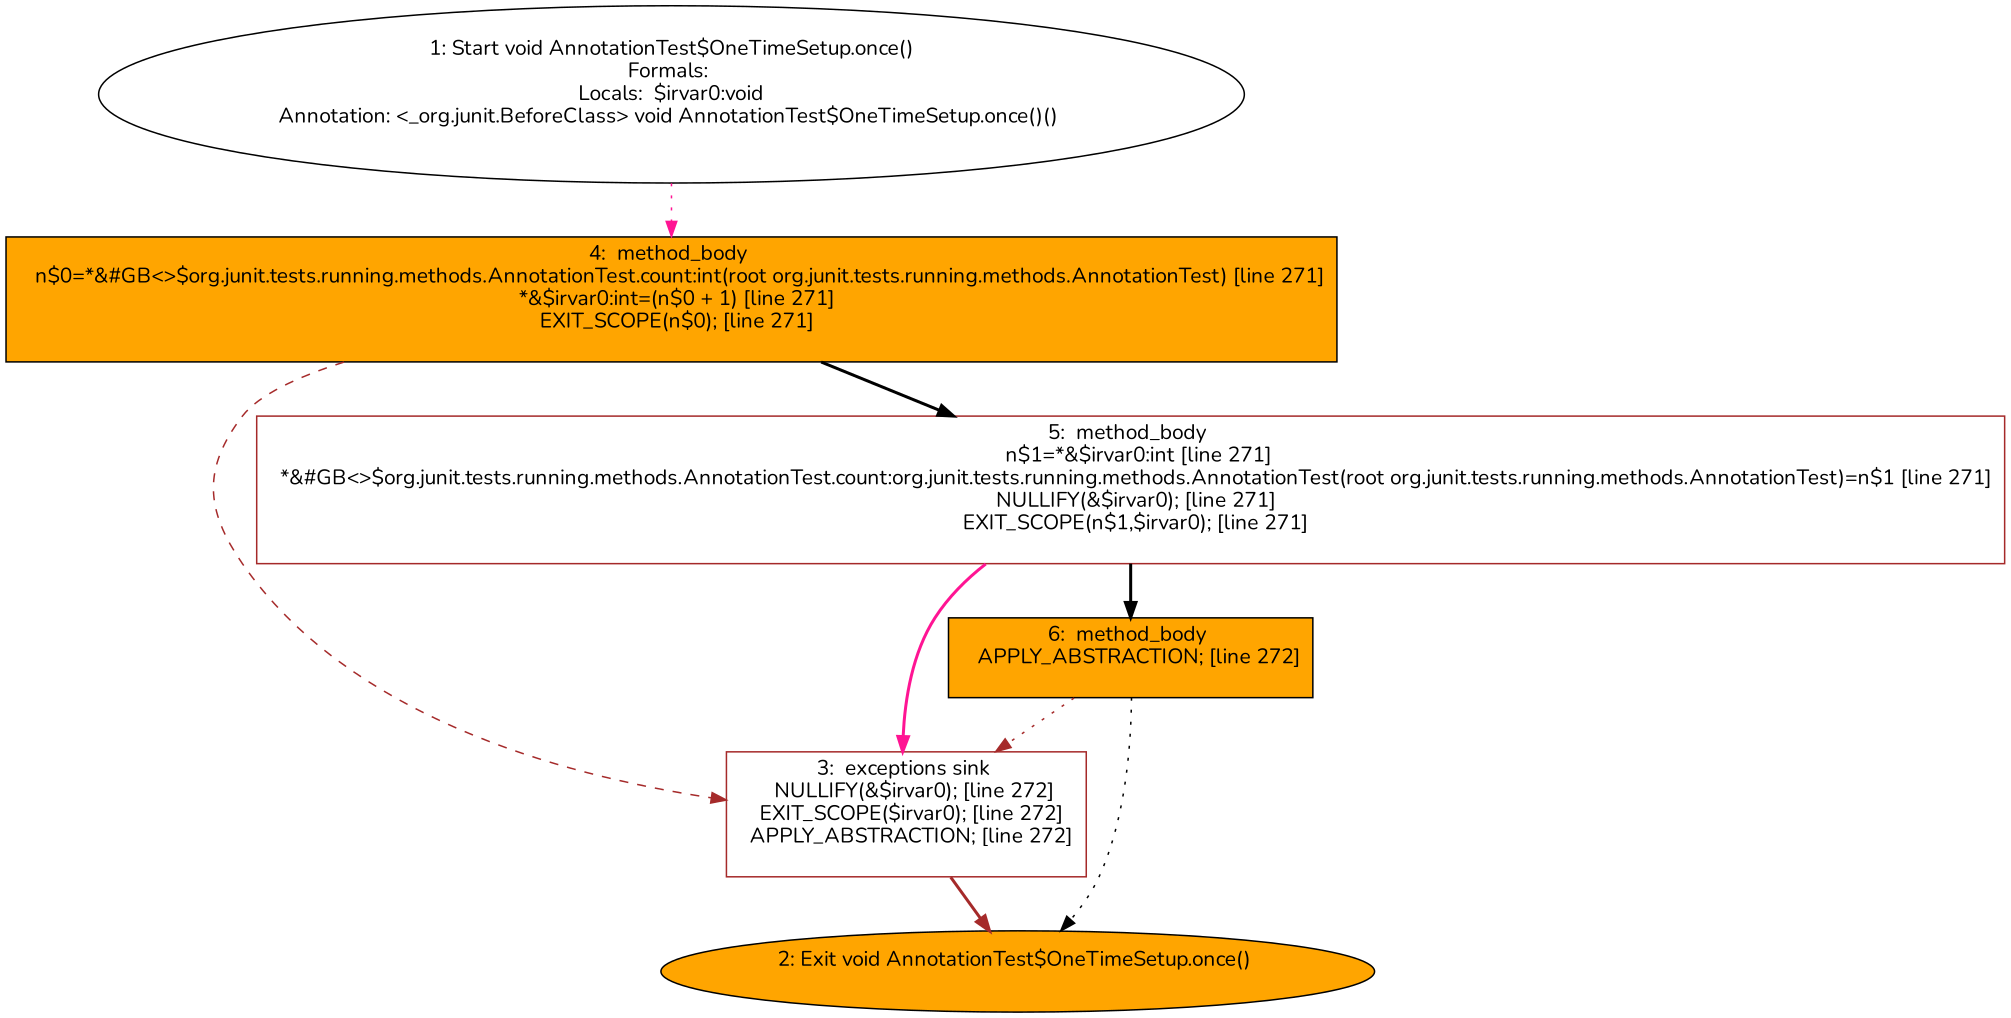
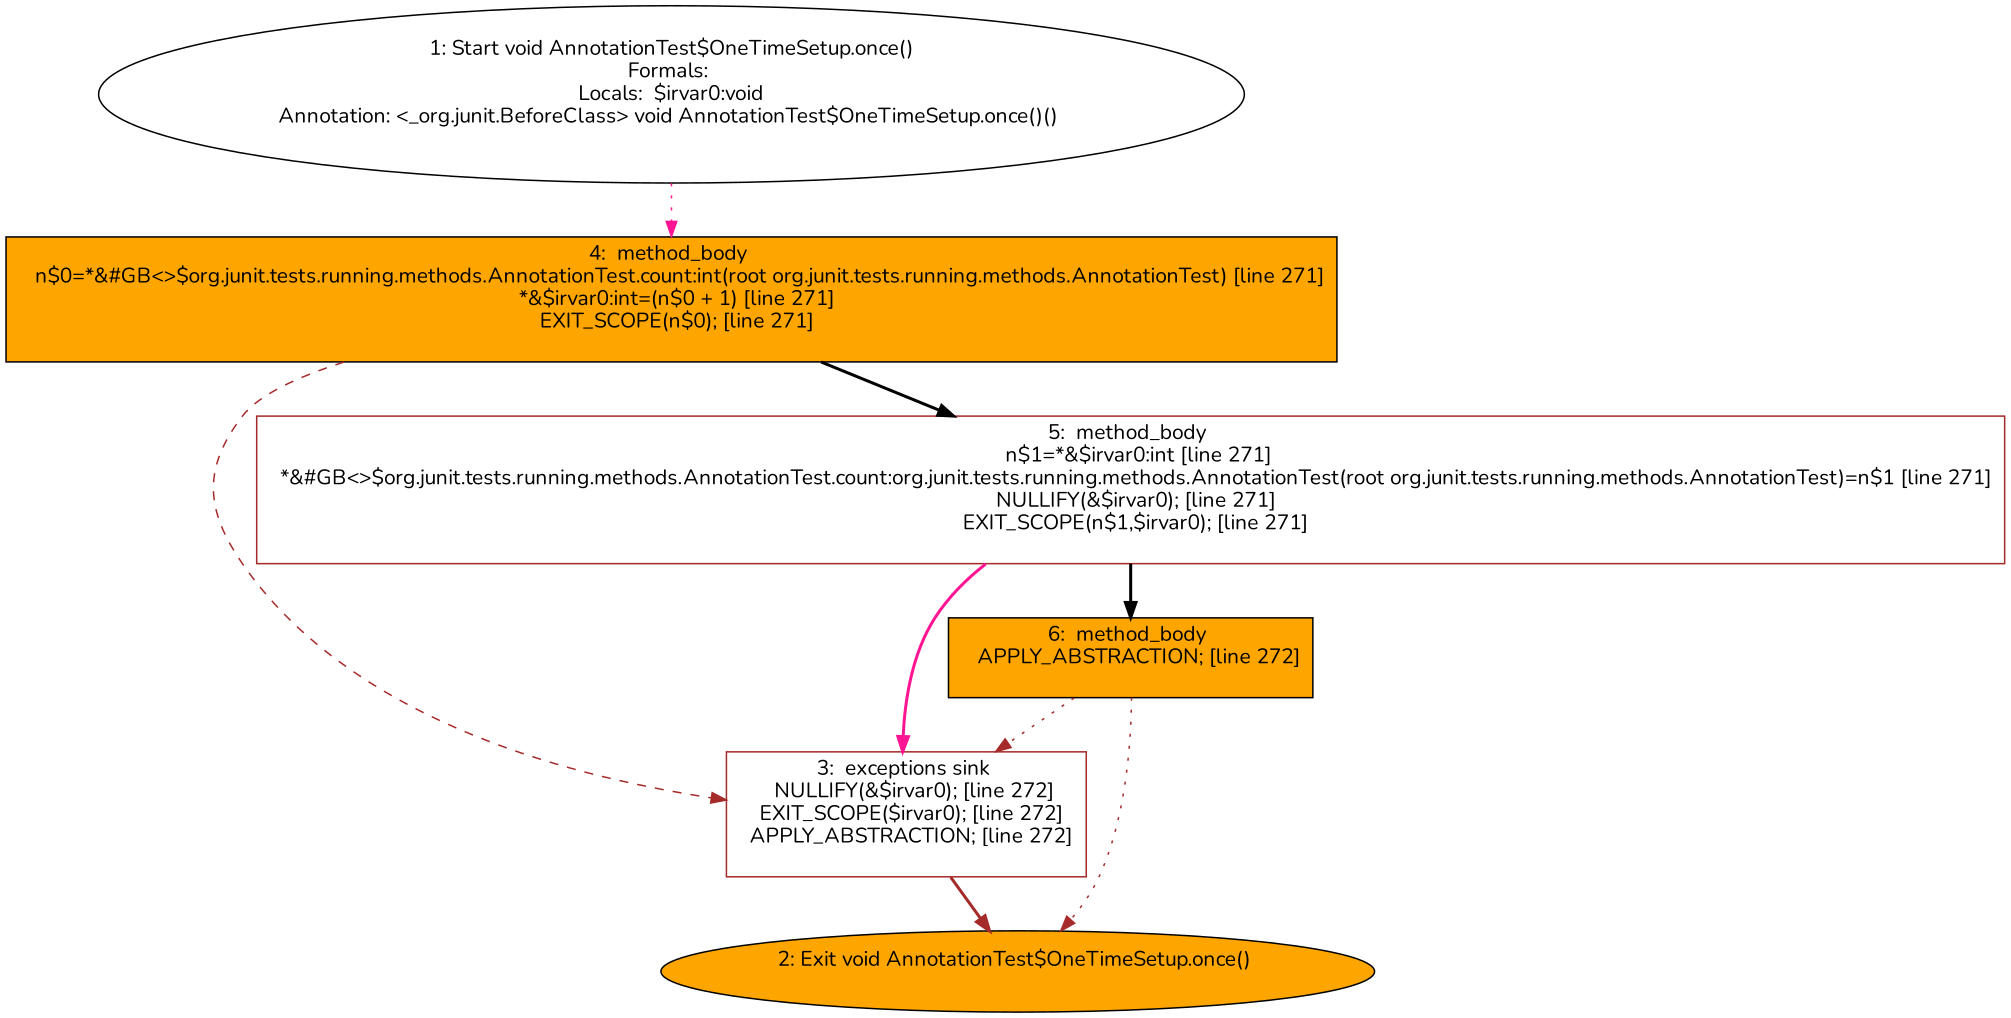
edge "6:  method_body APPLY_ABSTRACTION; [line 272]" -> "2: Exit void AnnotationTest$OneTimeSetup.once()": color black -> brown
